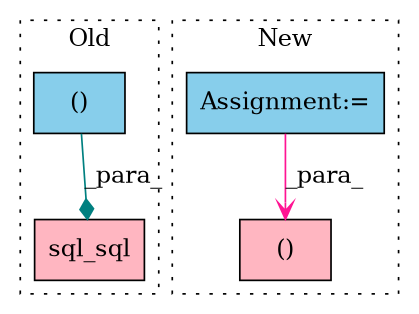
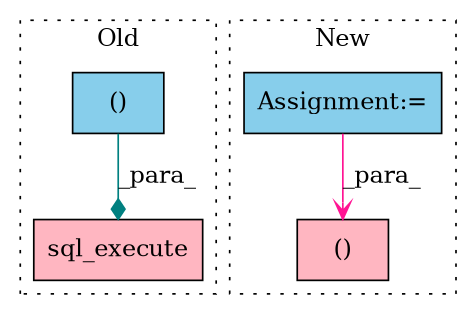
node "sql_sql": label "sql_sql" -> "sql_execute"
